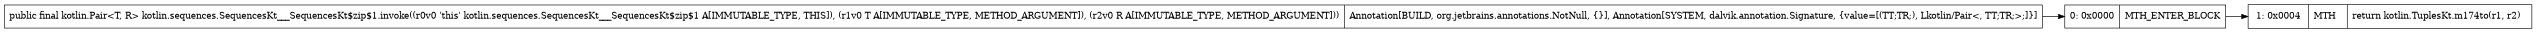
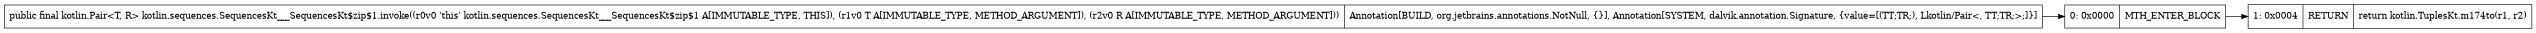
node "1: 0x0004": text "MTH" -> "RETURN"
